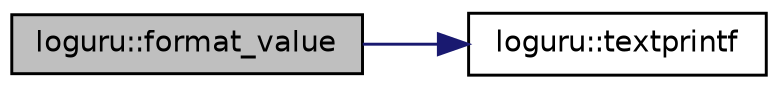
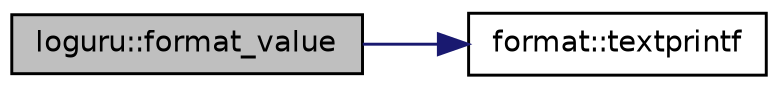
node "loguru::textprintf": label "loguru::textprintf" -> "format::textprintf"
